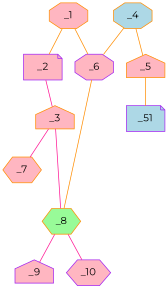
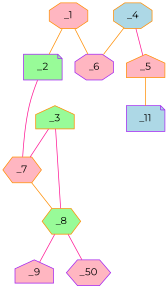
edge "_4" -- "_5": color darkorange -> deeppink
node "_2": fillcolor lightpink -> palegreen
edge "_2" -- "_3": now "_2" -- "_7"
node "_3": fillcolor lightpink -> palegreen
node "_51": label "_51" -> "_11"
edge "_6" -- "_8": now "_7" -- "_8"
node "_10": label "_10" -> "_50"
